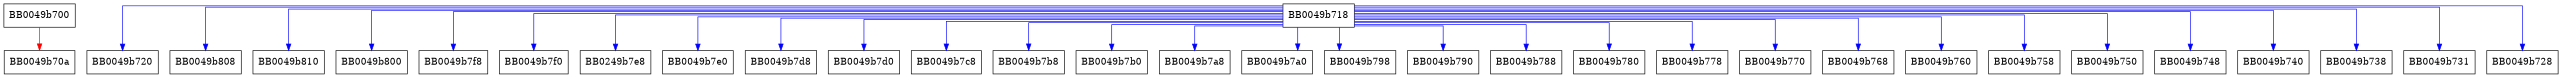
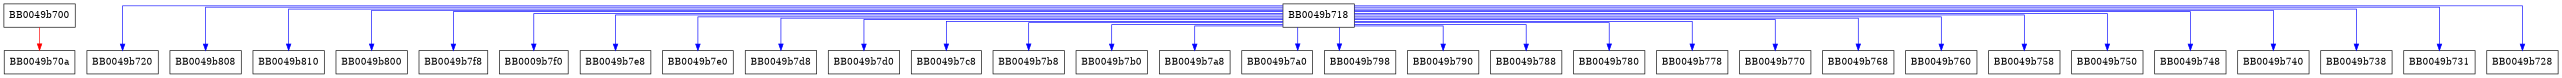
node "BB0049b7f0": label "BB0049b7f0" -> "BB0009b7f0"
node "BB0249b7e8": label "BB0249b7e8" -> "BB0049b7e8"
